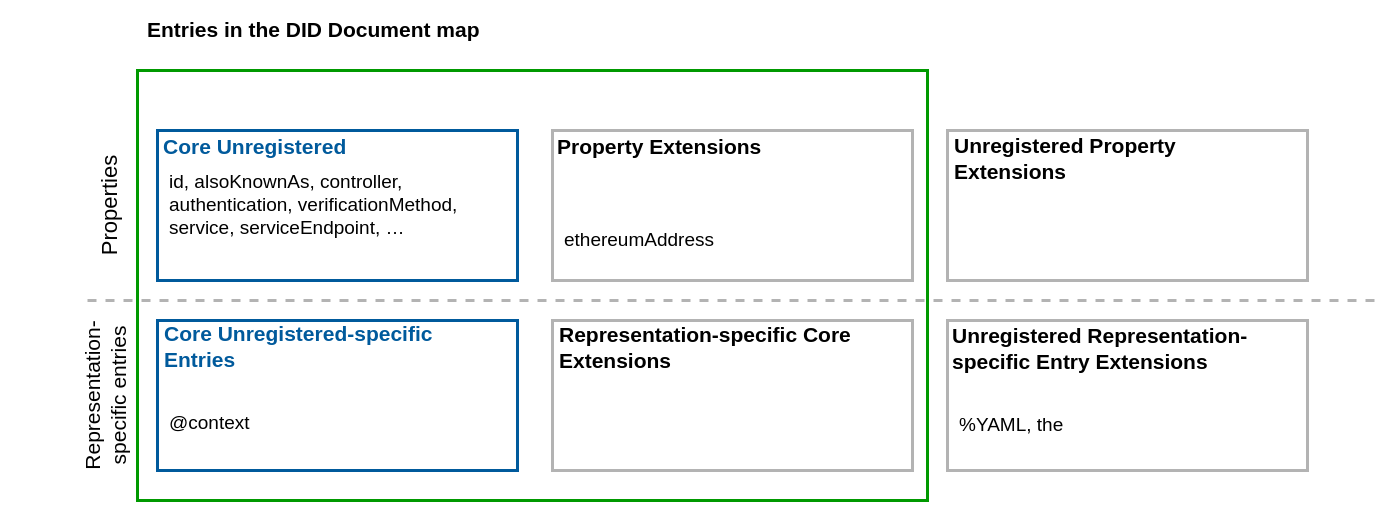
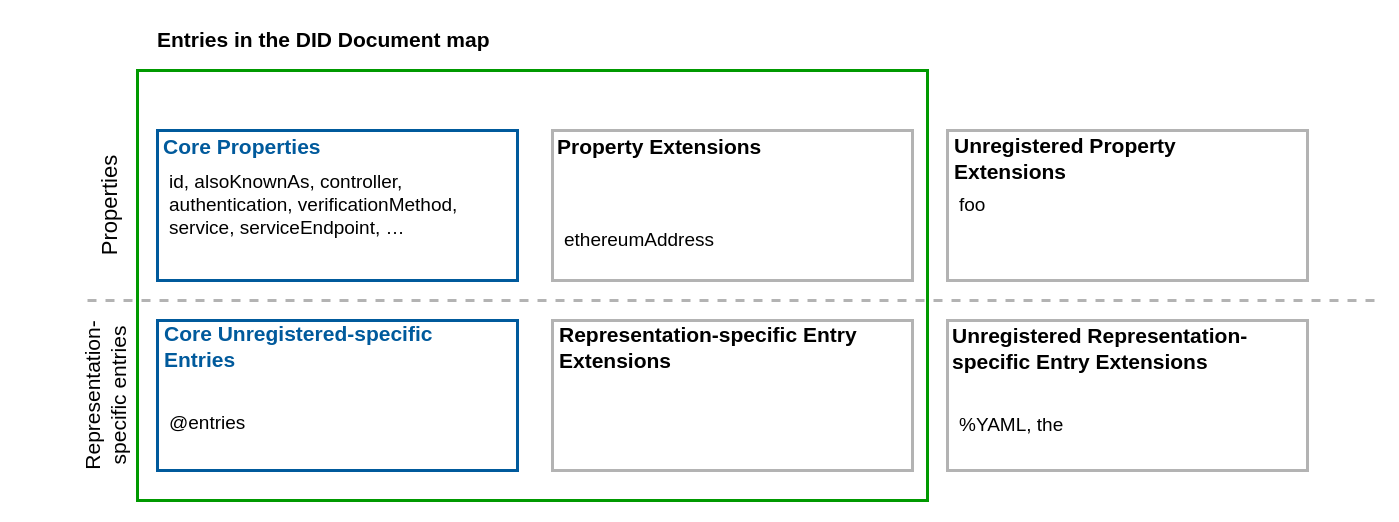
node "Entries in the DID Document map": moved (361, 26) -> (371, 36)
node "Core Unregistered": label "Core Unregistered" -> "Core Properties"
node "foo": added
node "Representation-specific Core Extensions": label "Representation-specific Core Extensions" -> "Representation-specific Entry Extensions"
node "@context": label "@context" -> "@entries"
